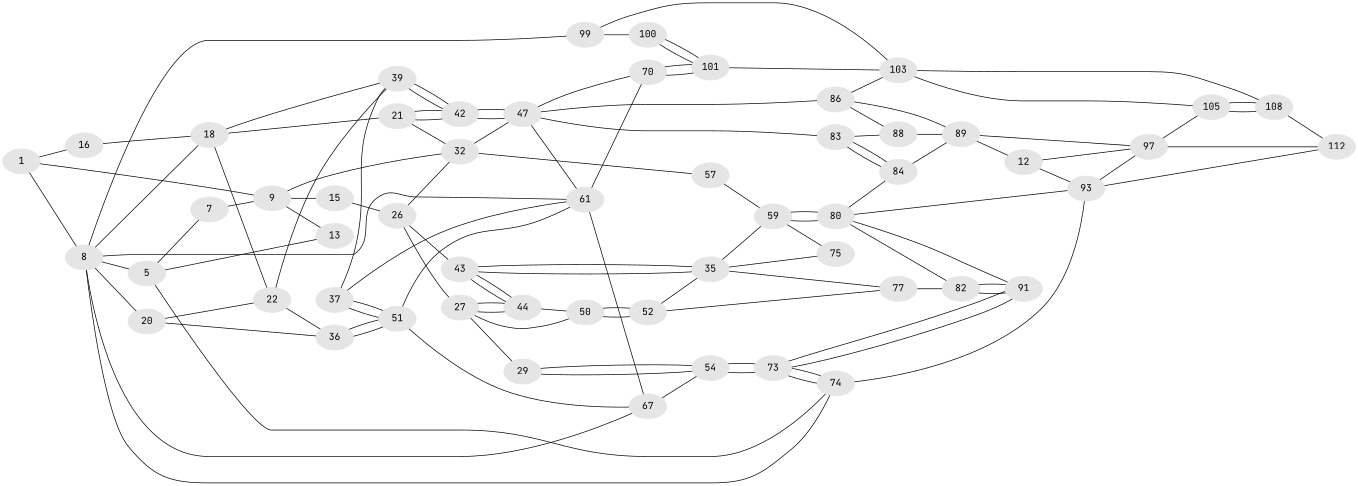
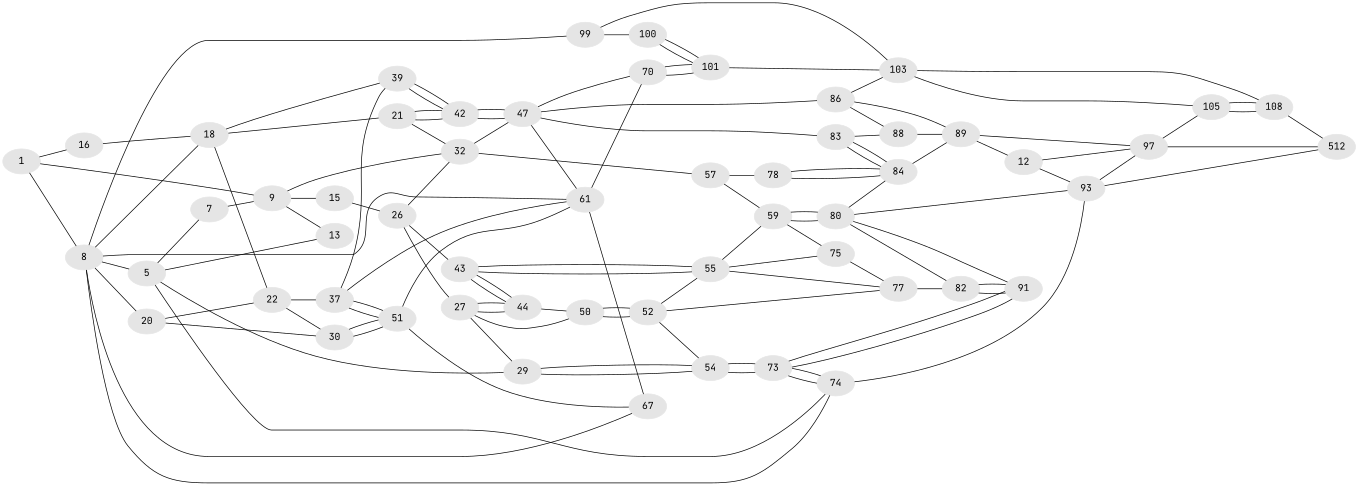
node "112": label "112" -> "512"
node "78": added
edge "39" -- "22": now "37" -- "22"
node "35": label "35" -> "55"
edge "75" -- "77": added
node "36": label "36" -> "30"
edge "5" -- "29": added
edge "54" -- "67": now "54" -- "52"
